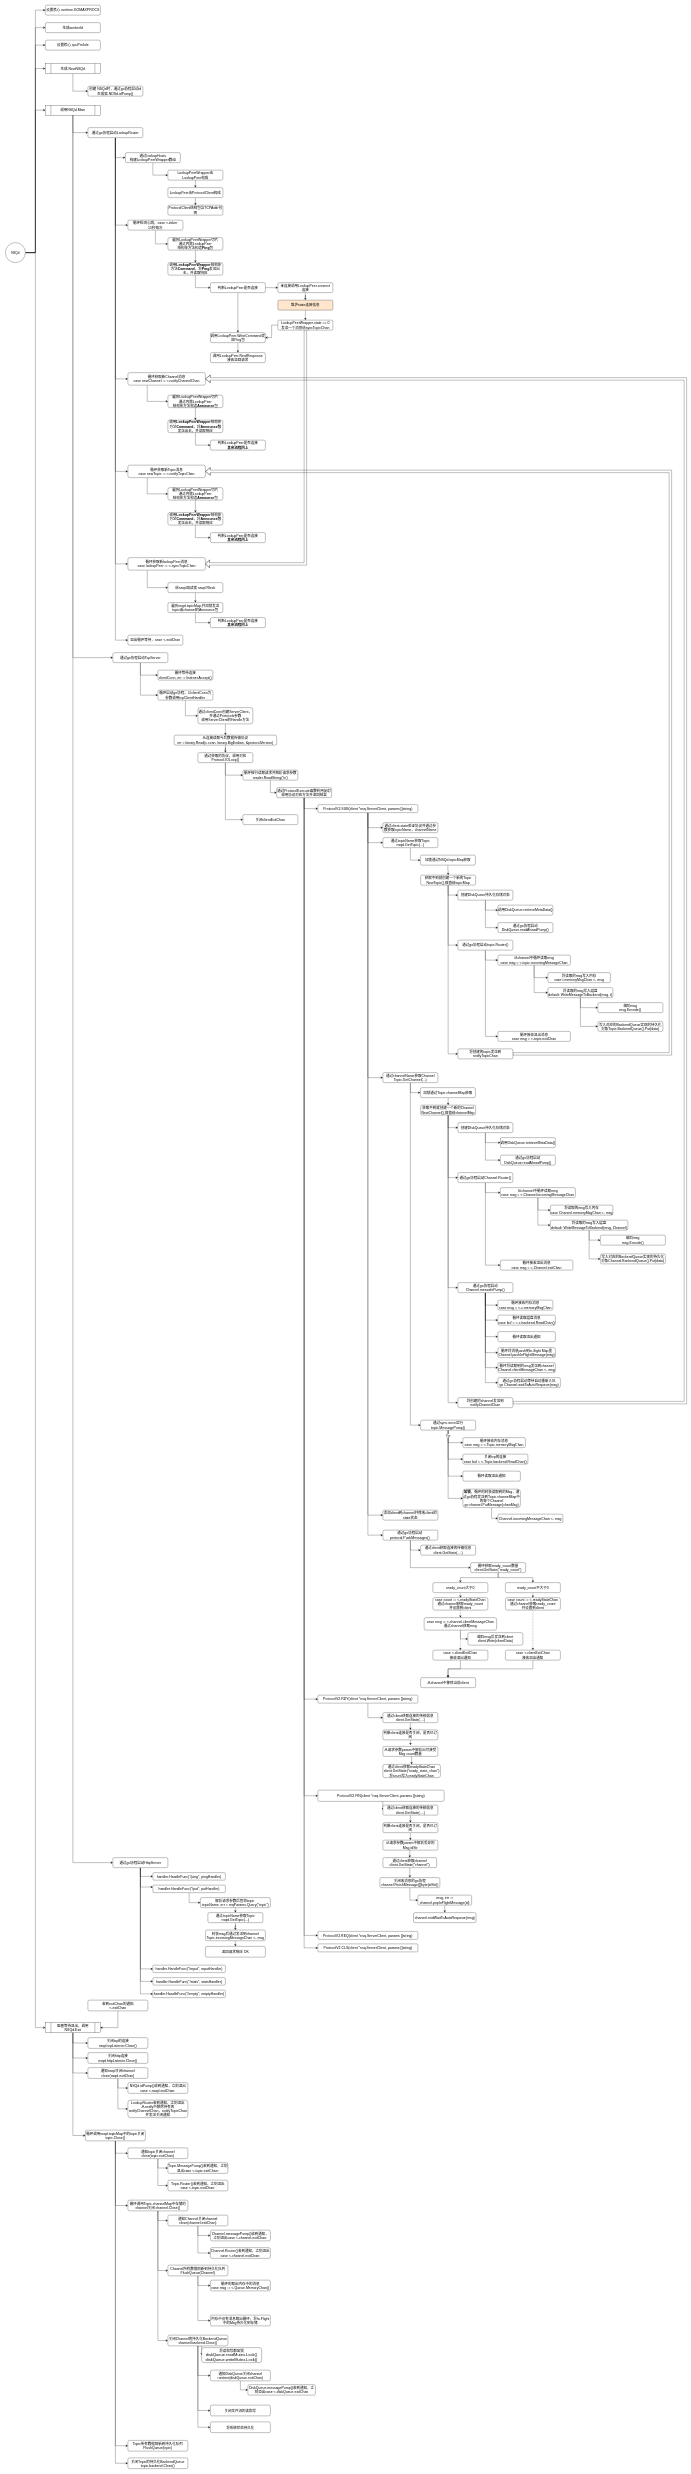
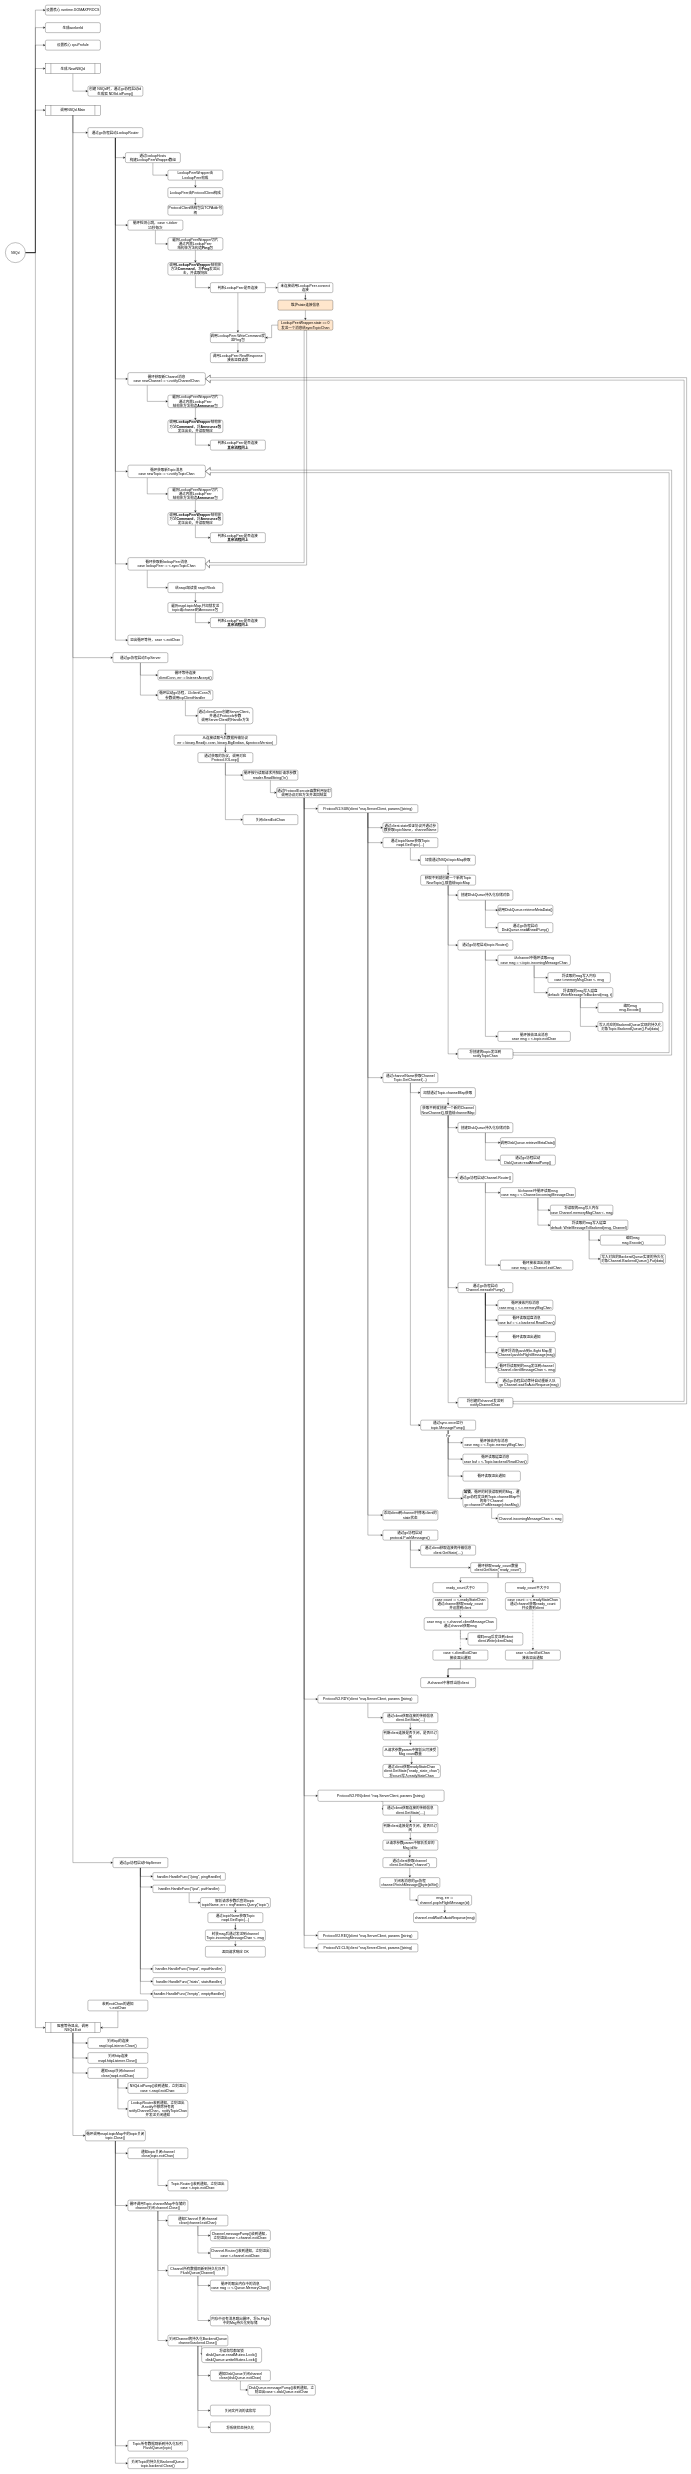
node "LookupPeerWrapper.state == 0 发送一个消息给syncTopicChan": fillcolor #ffffff -> #ffe6cc
node "关闭tcp的连接 case buf = <-Topic.backend.ReadChan()": label "关闭tcp的连接 case buf = <-Topic.backend.ReadChan()" -> "循环读取磁盘消息 case buf = <-Topic.backend.ReadChan()"
edge "通知topic关闭channel close(topic.exitChan)" -> "Topic.MessagePump()收到通知，立刻退出case <-topic.exitChan:": removed
node "Topic.MessagePump()收到通知，立刻退出case <-topic.exitChan:": removed
node "通知DiskQueue关闭channel runtime(diskQueue.exitChan)": label "通知DiskQueue关闭channel runtime(diskQueue.exitChan)" -> "通知DiskQueue关闭channel close(diskQueue.exitChan)"
